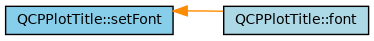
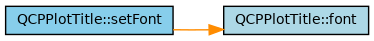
edge "QCPPlotTitle::font" -> "QCPPlotTitle::setFont": reversed
